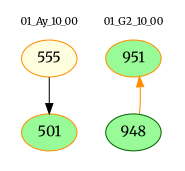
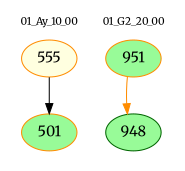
cluster "01_G2_10_00": label "01_G2_10_00" -> "01_G2_20_00"
edge "948" -> "951": reversed
